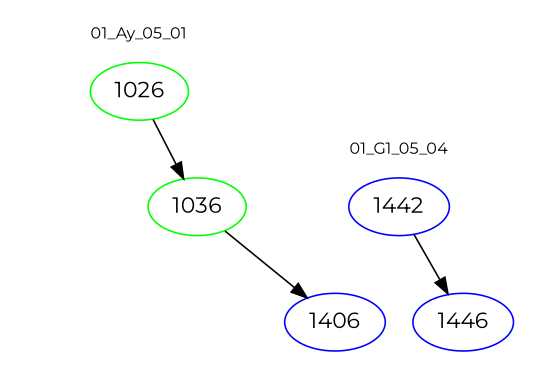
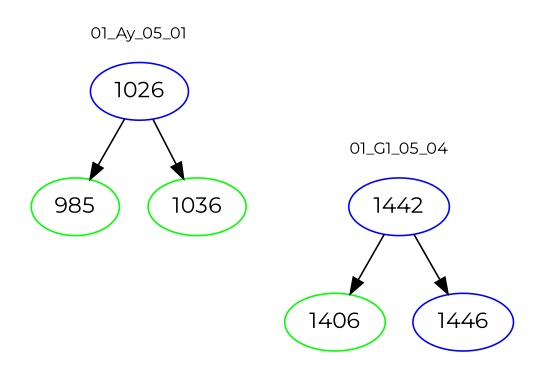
node "1026": color green -> blue
node "985": added
edge "1036" -> "1406": now "1442" -> "1406"
node "1406": color blue -> green
